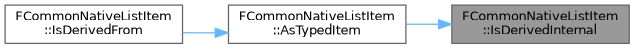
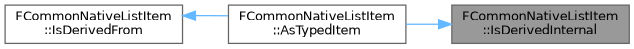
edge "FCommonNativeListItem ::IsDerivedFrom" -> "FCommonNativeListItem ::AsTypedItem": reversed
